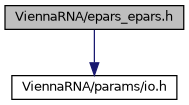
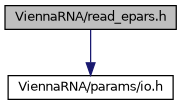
node "ViennaRNA/epars_epars.h": label "ViennaRNA/epars_epars.h" -> "ViennaRNA/read_epars.h"
